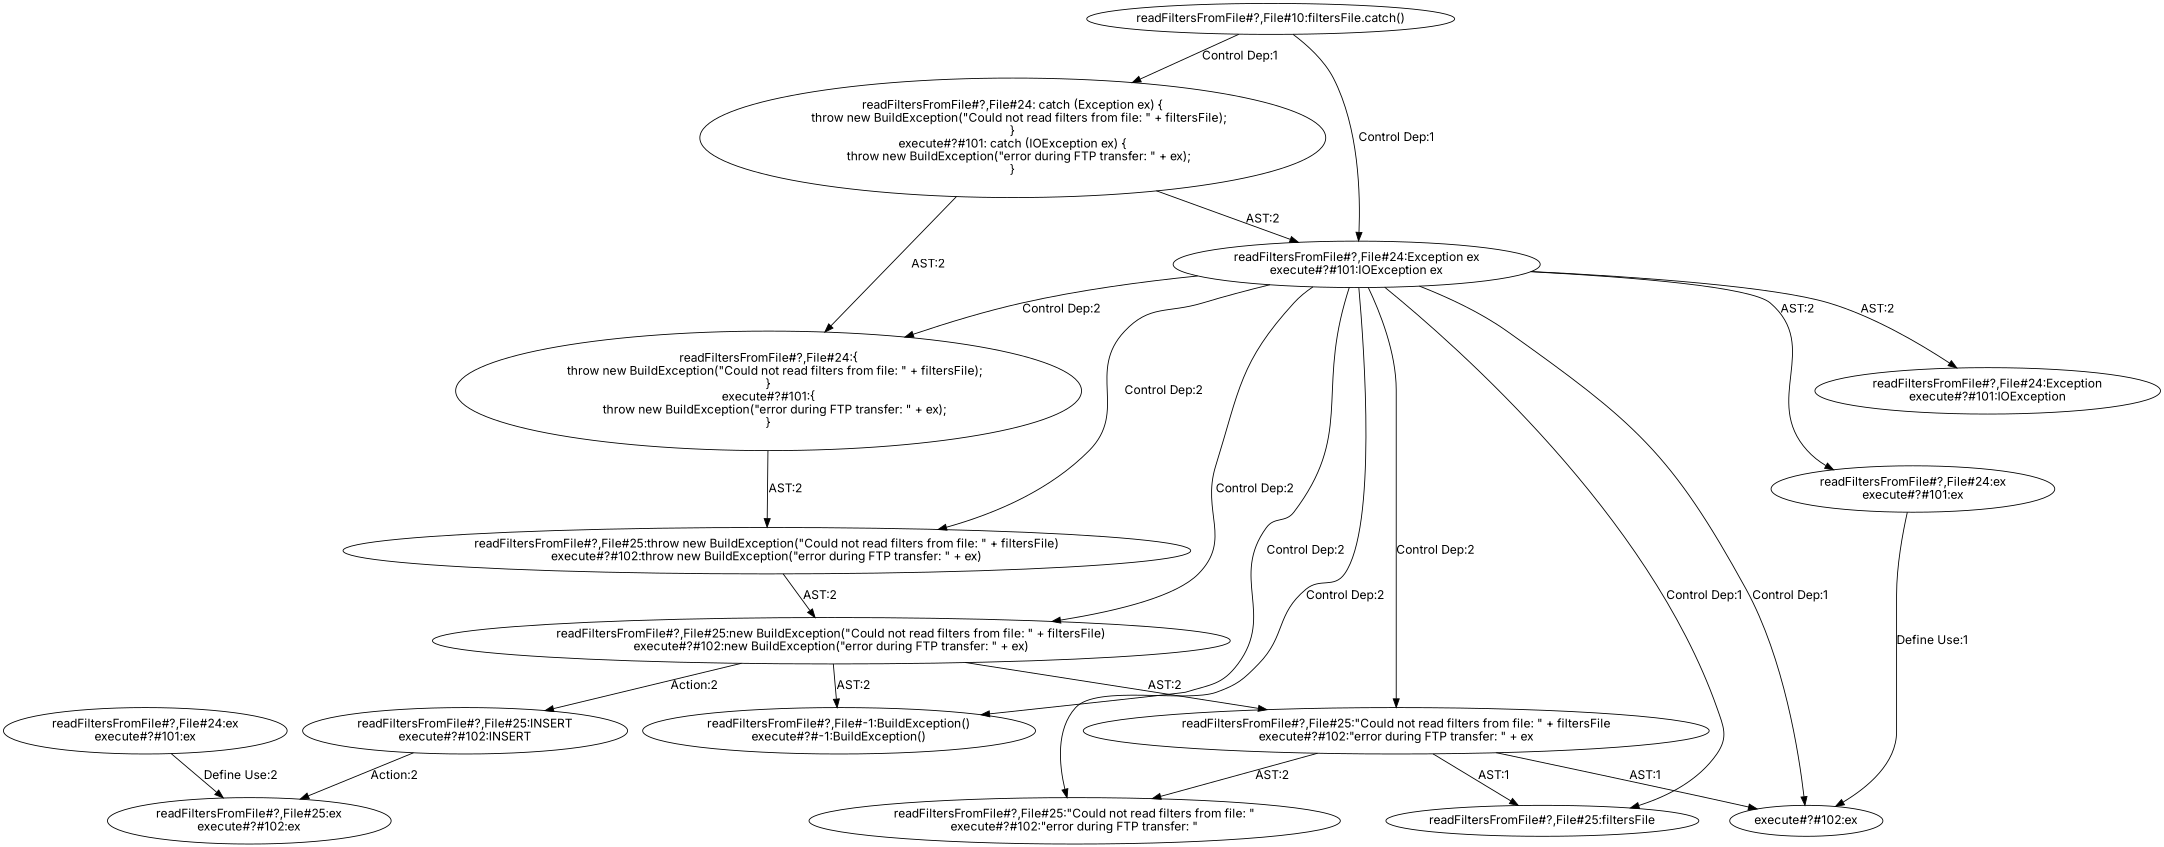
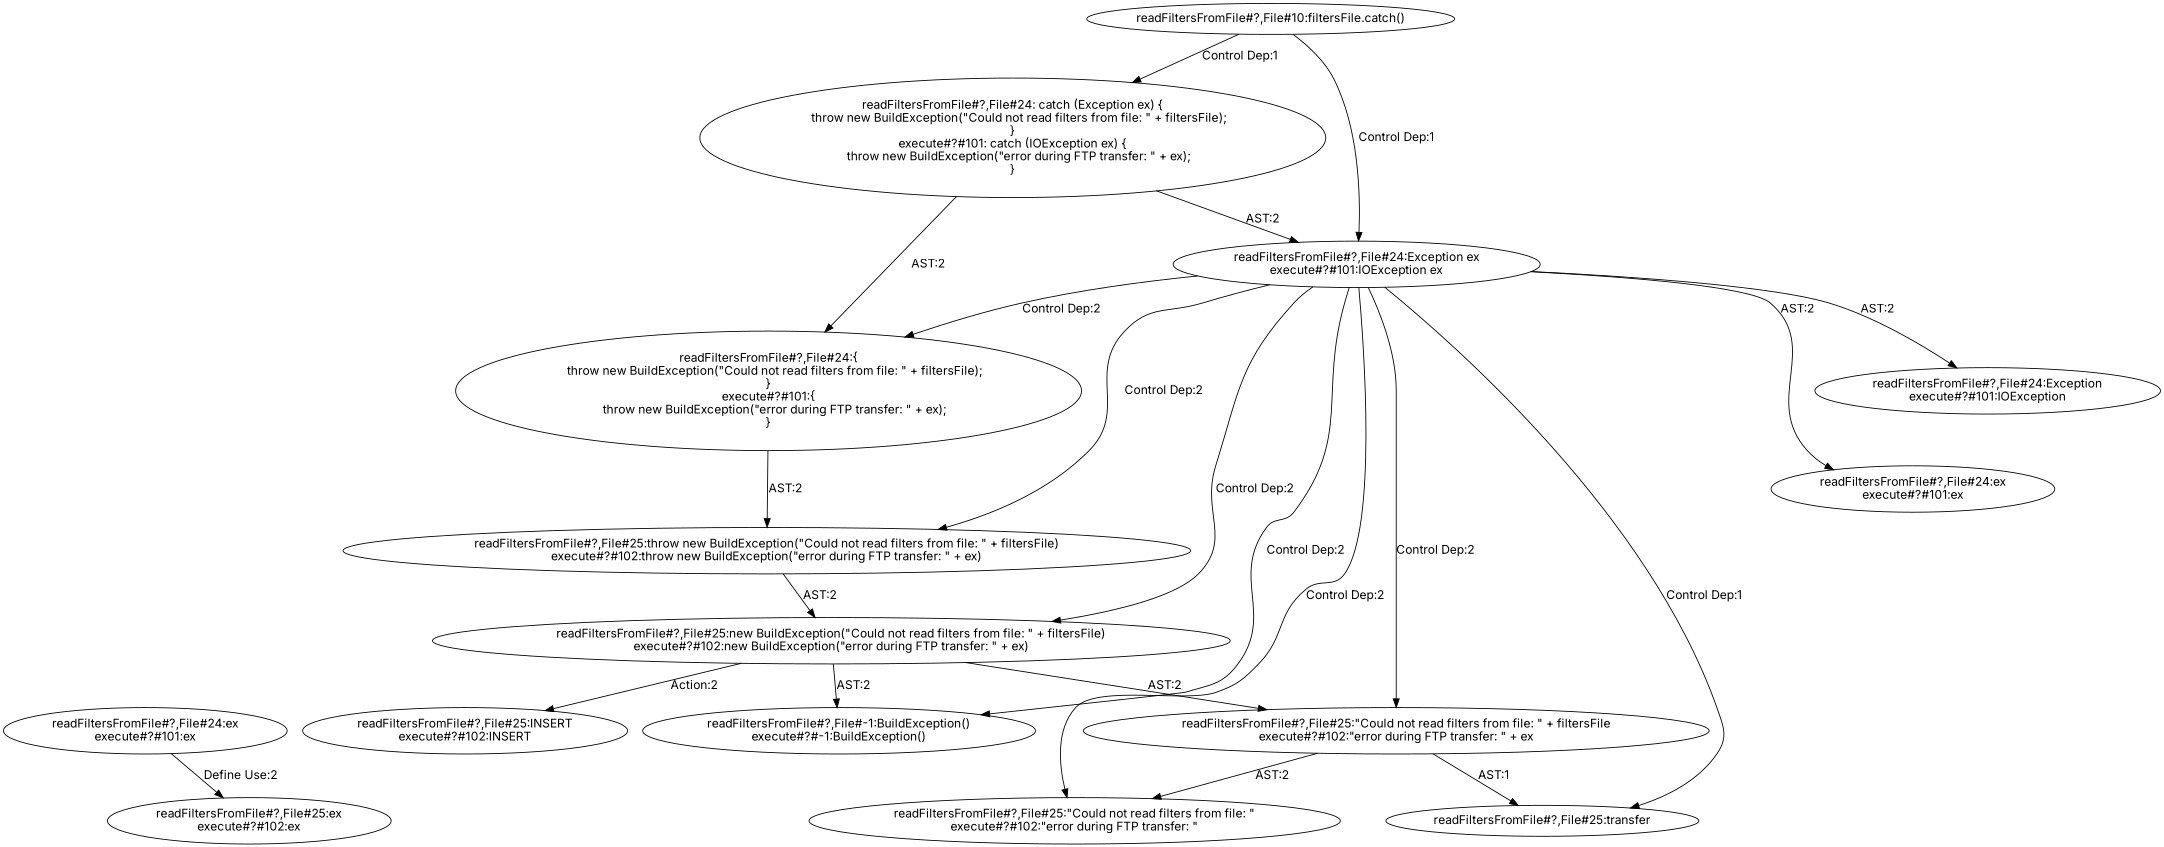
edge "readFiltersFromFile#?,File#25:INSERT execute#?#102:INSERT" -> "readFiltersFromFile#?,File#25:ex execute#?#102:ex": removed, label "Action:2"
node "readFiltersFromFile#?,File#25:filtersFile": label "readFiltersFromFile#?,File#25:filtersFile" -> "readFiltersFromFile#?,File#25:transfer"
node "execute#?#102:ex": removed
